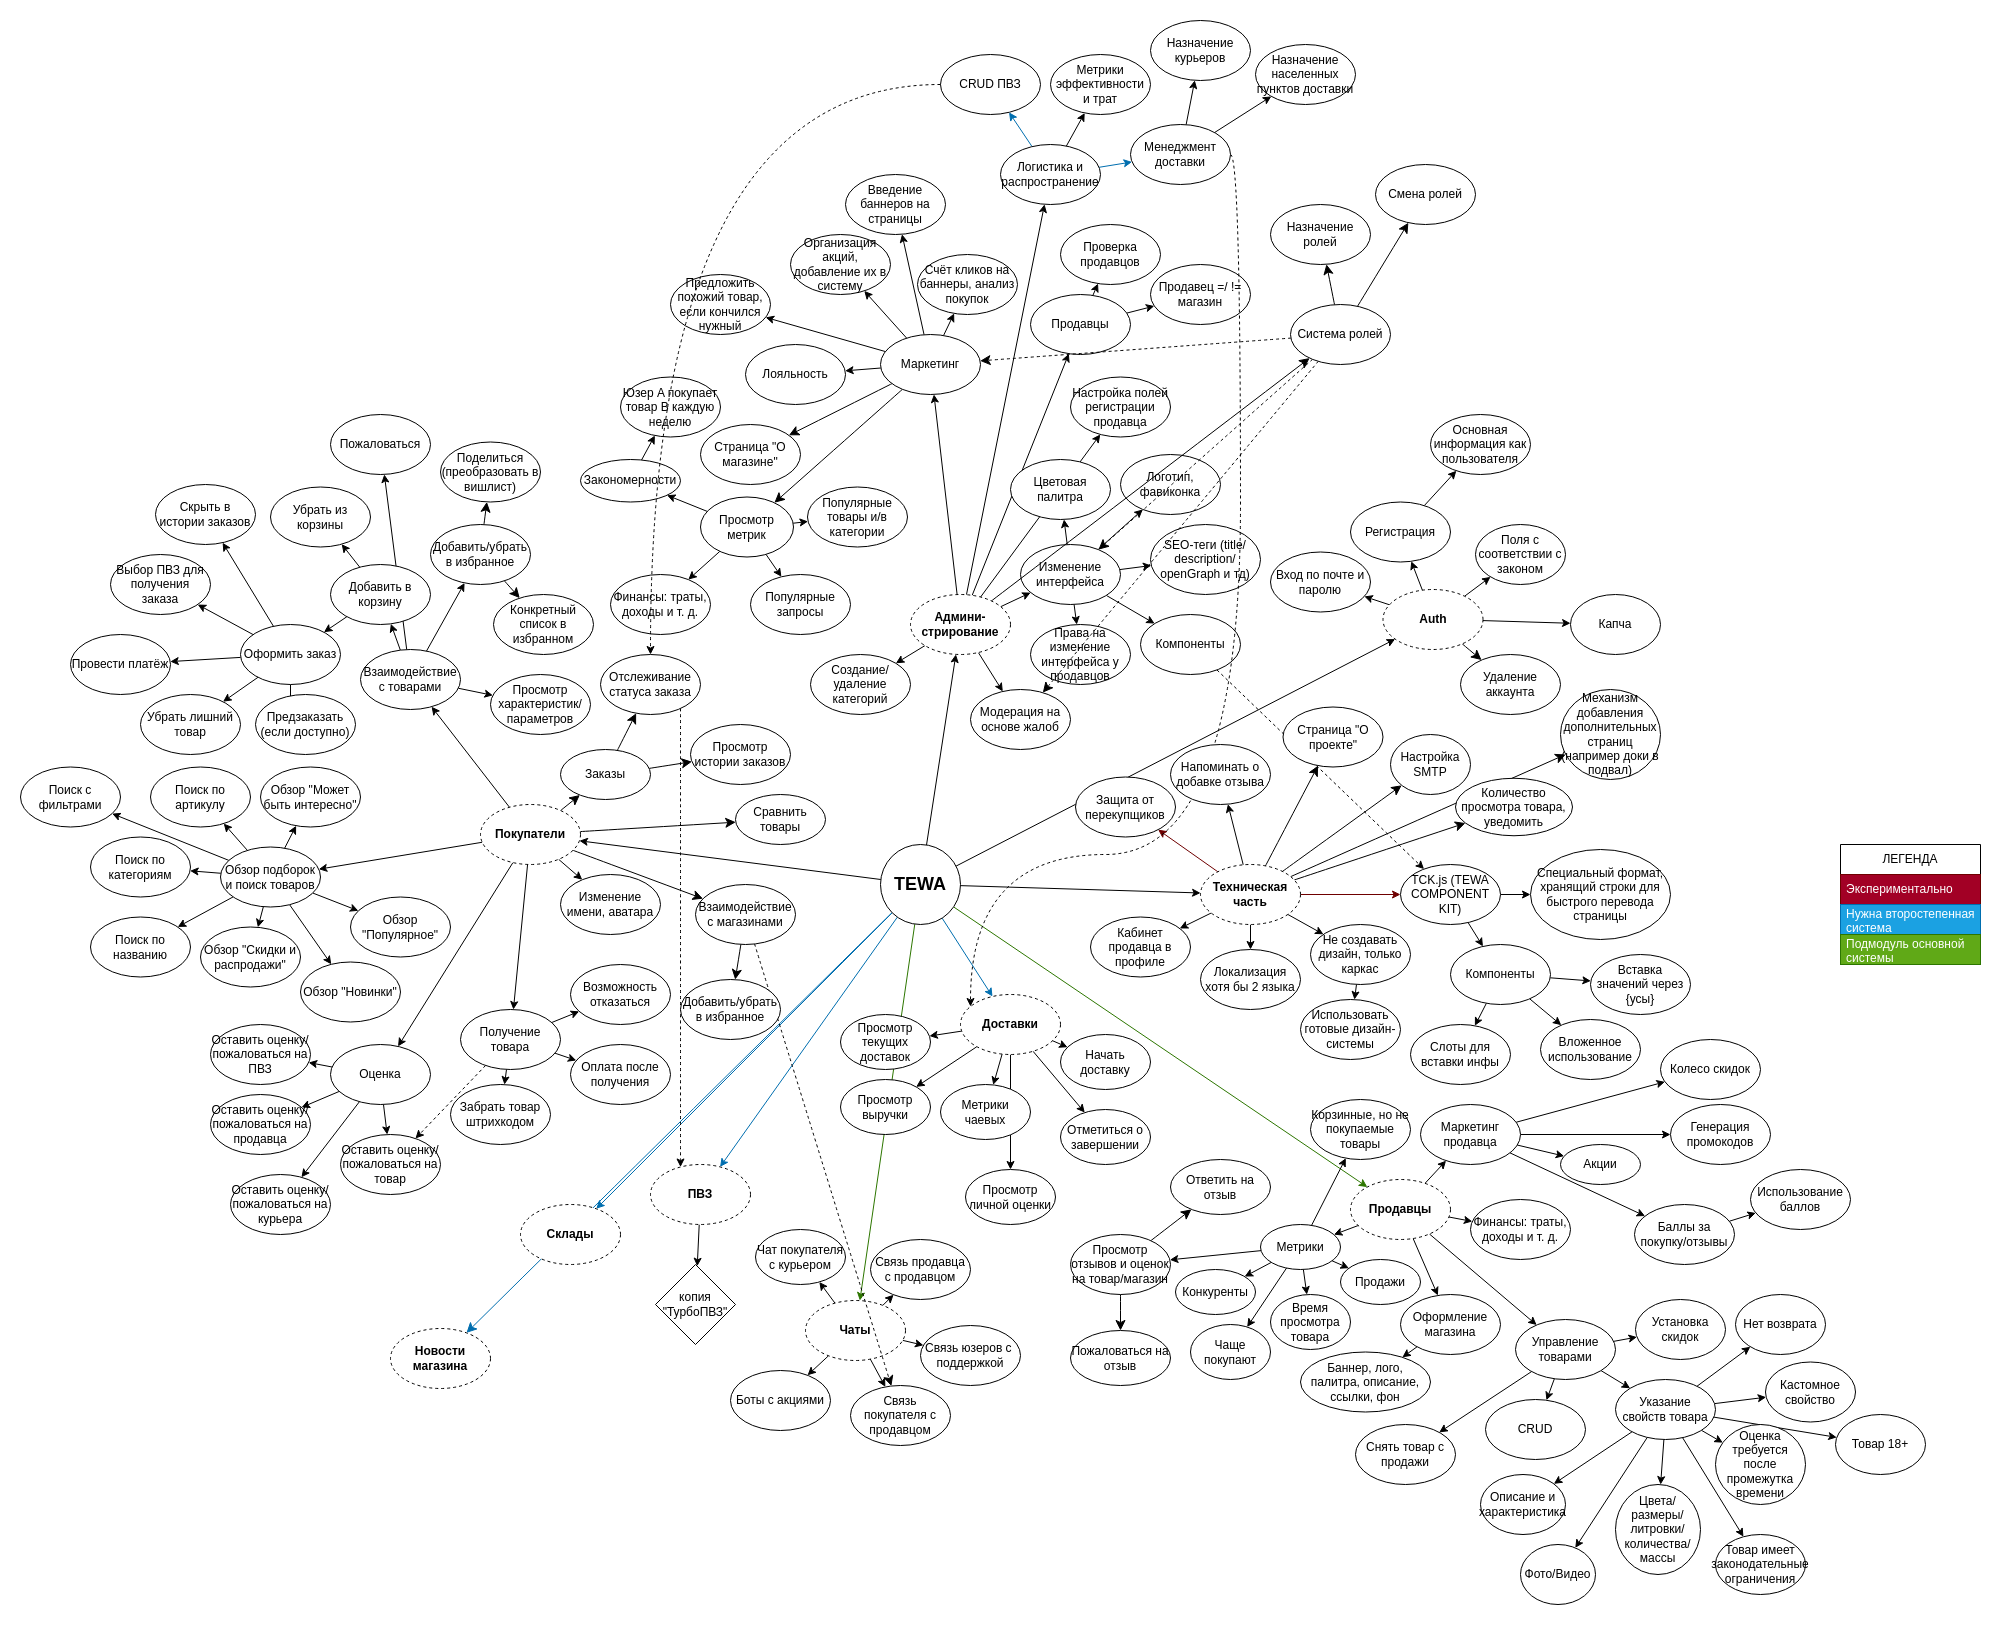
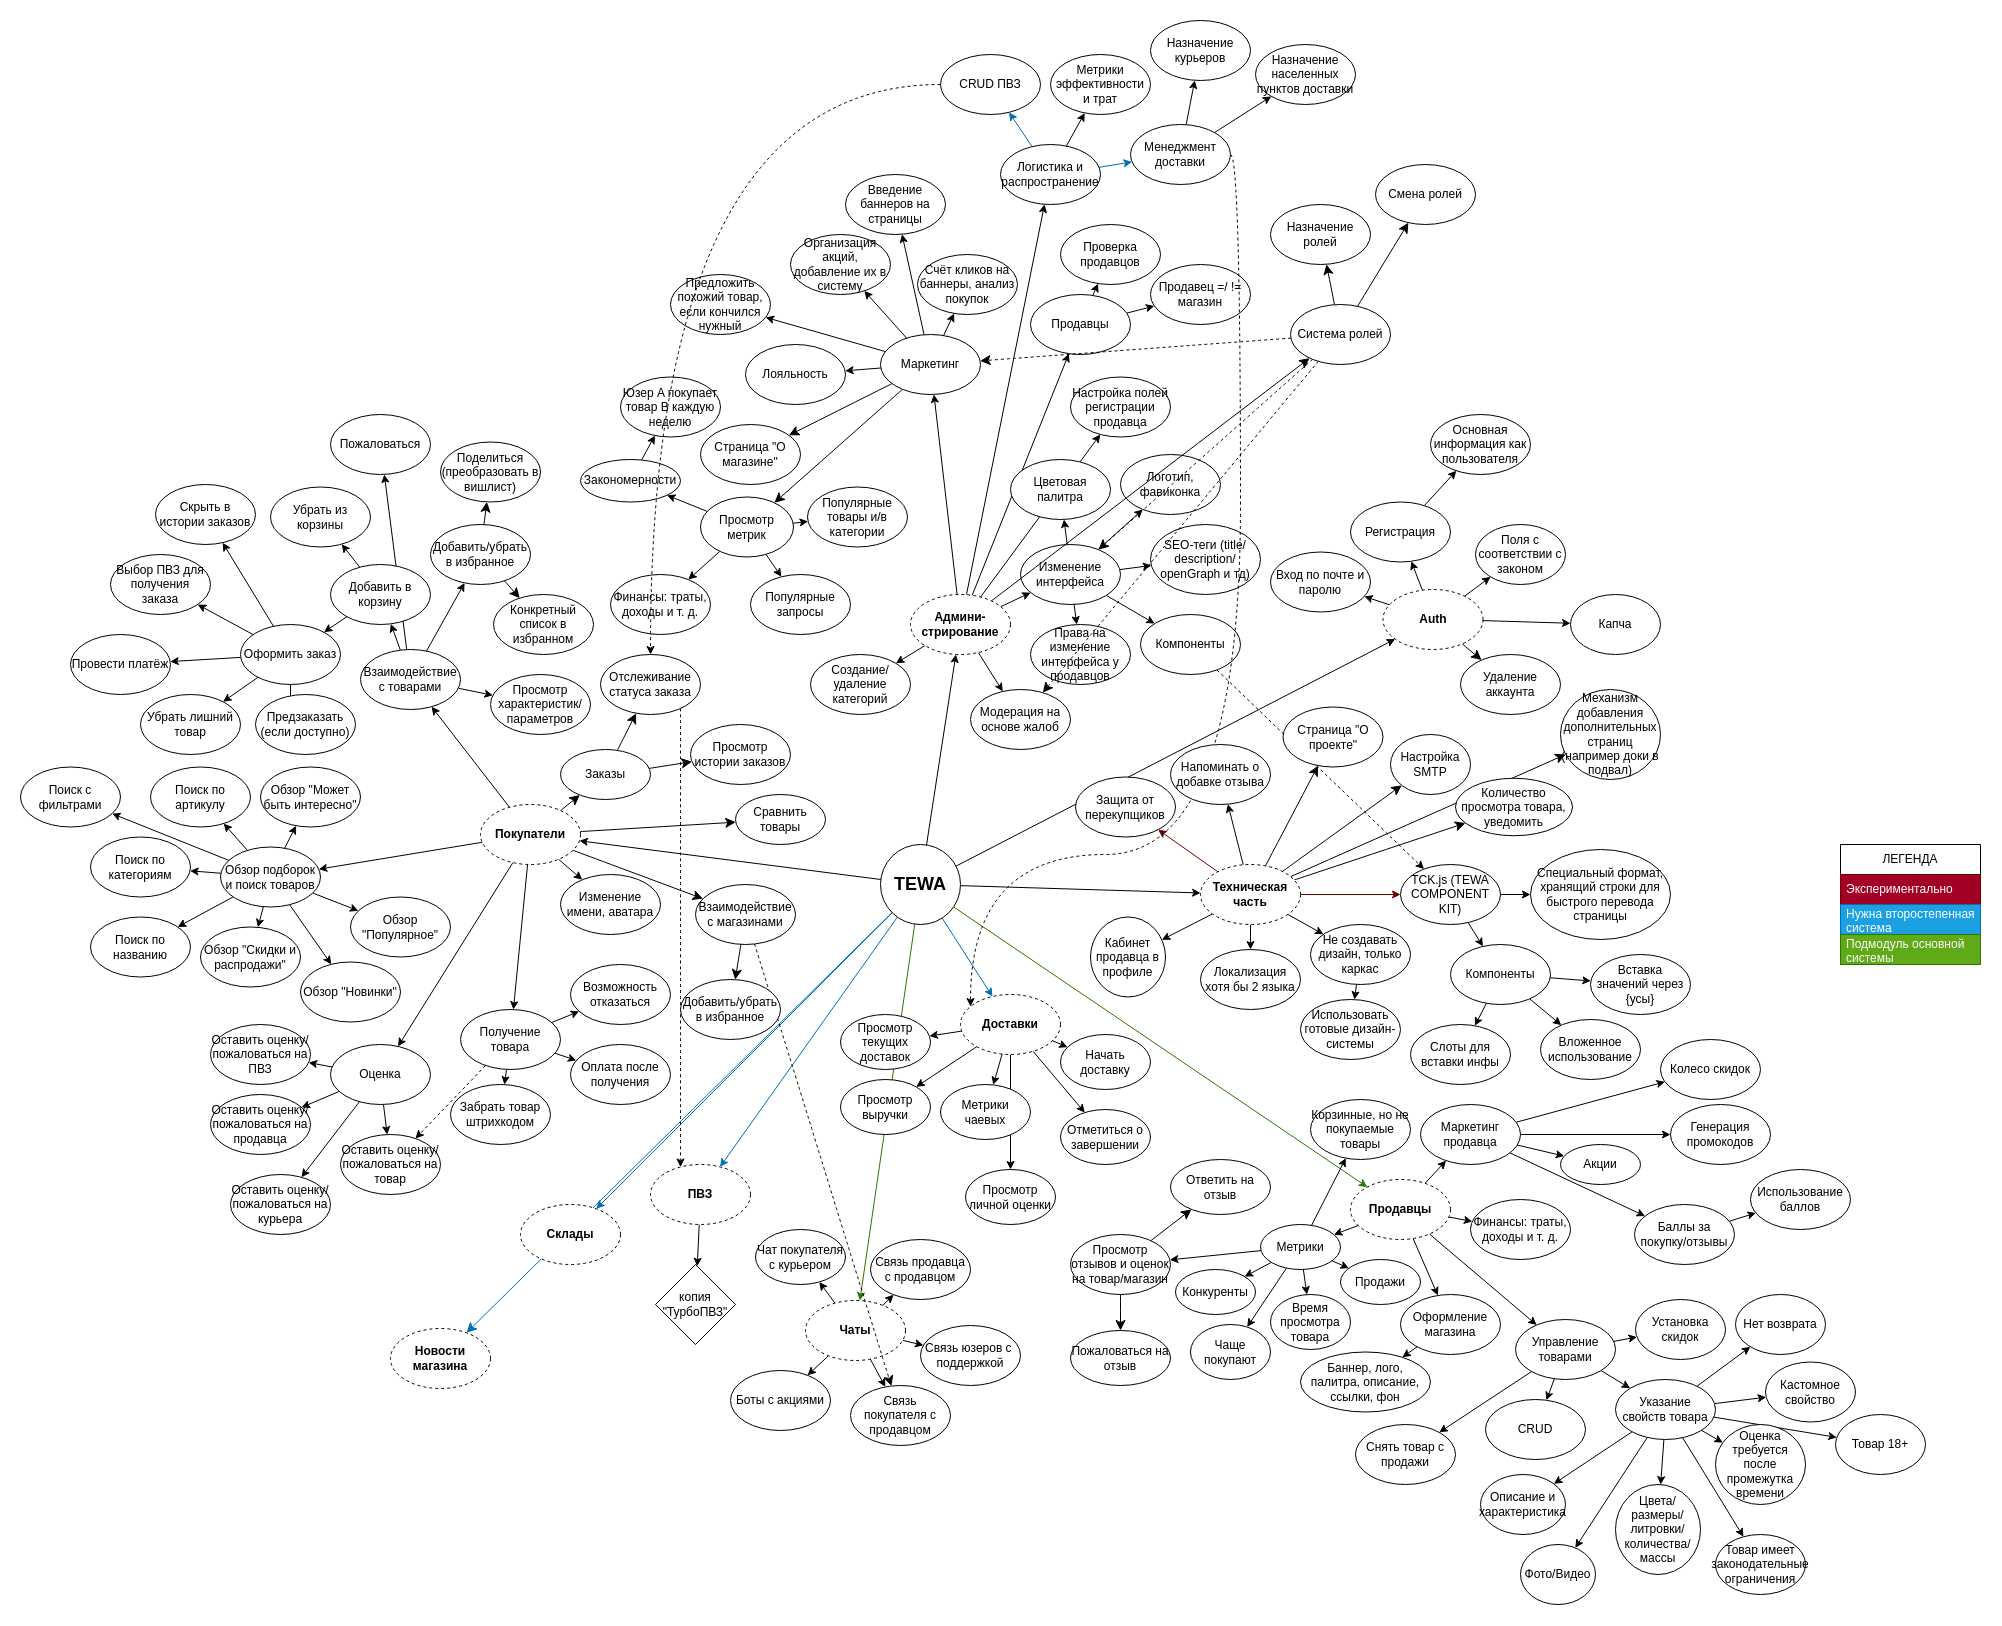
node "Кабинет продавца в профиле": size 100x60 -> 75x80
